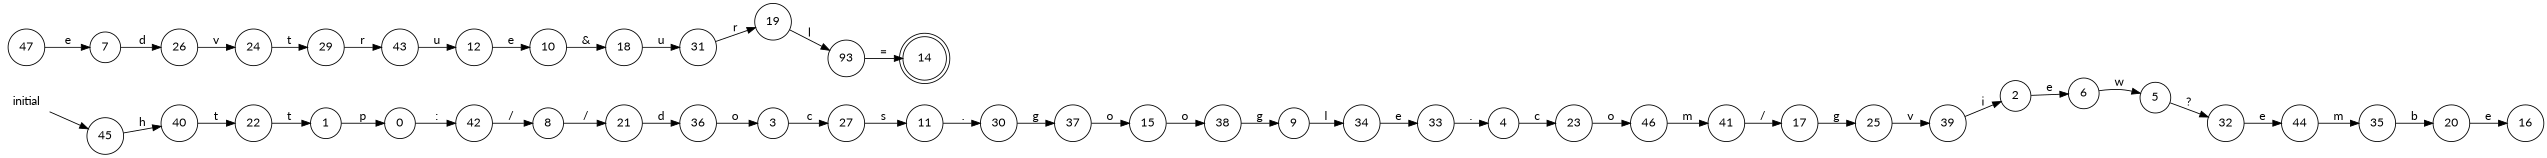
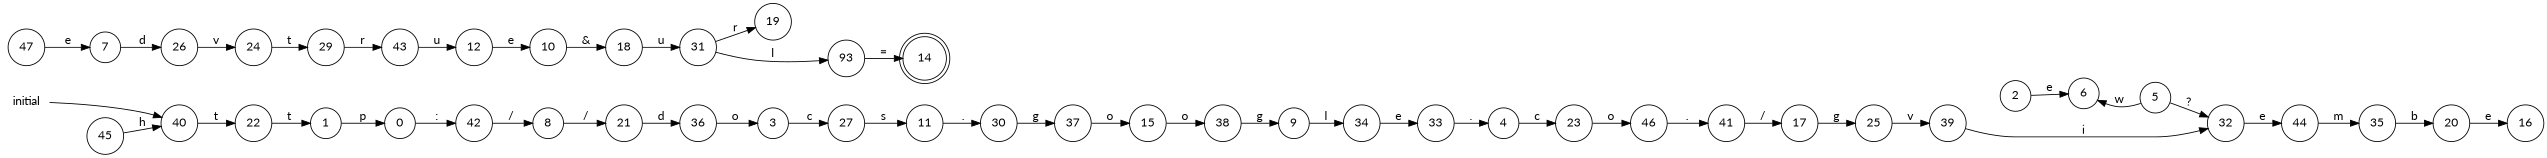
edge "19" -> "93": now "31" -> "93"
edge "6" -> "5": reversed
edge "39" -> "2": now "39" -> "32"
edge "46" -> "41": label "m" -> "."
edge "initial" -> "45": now "initial" -> "40"
